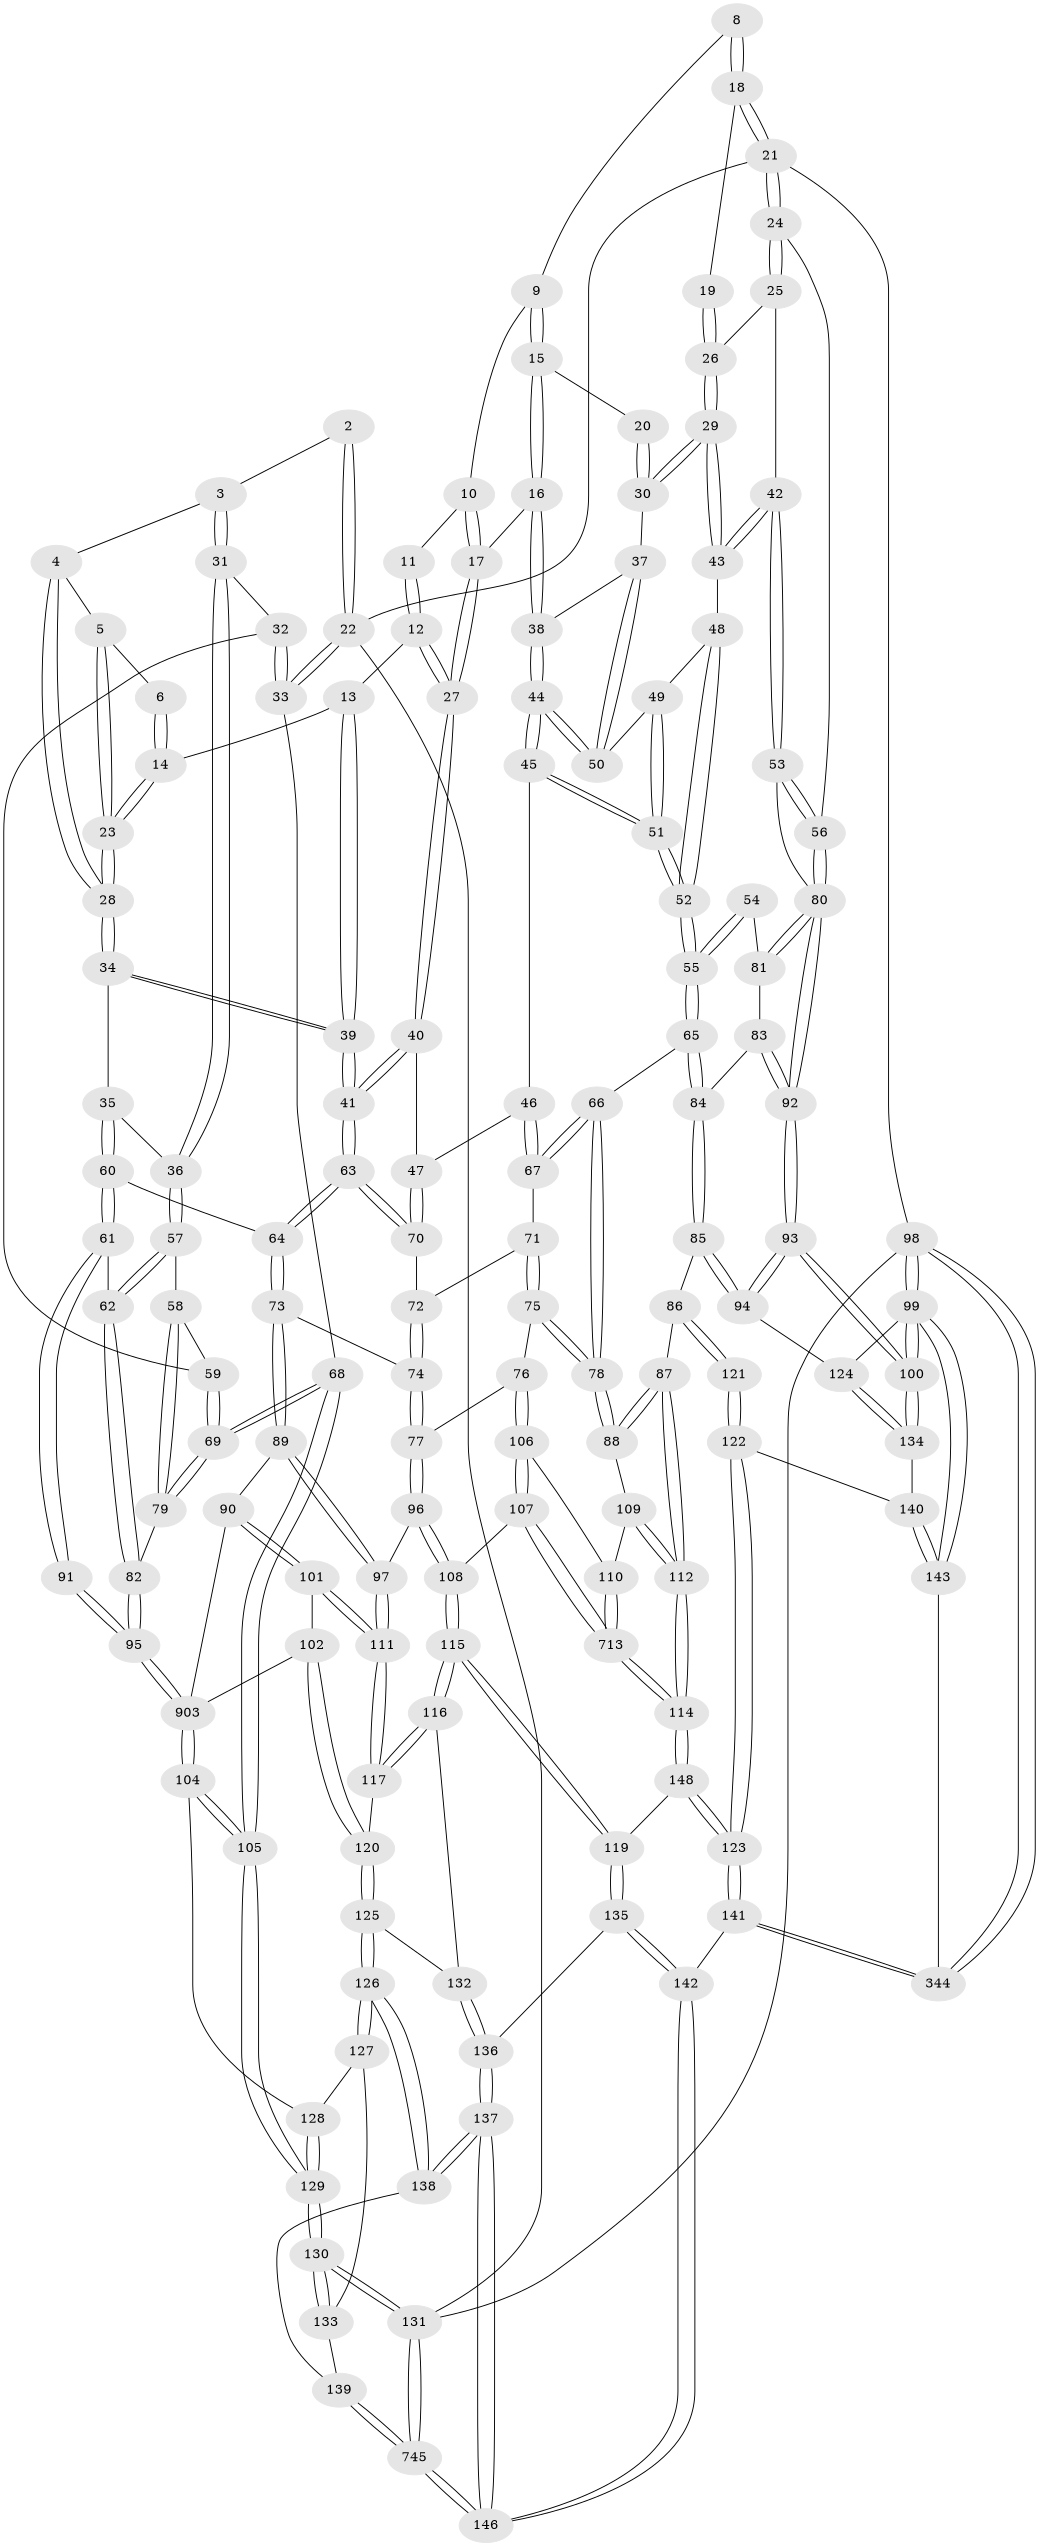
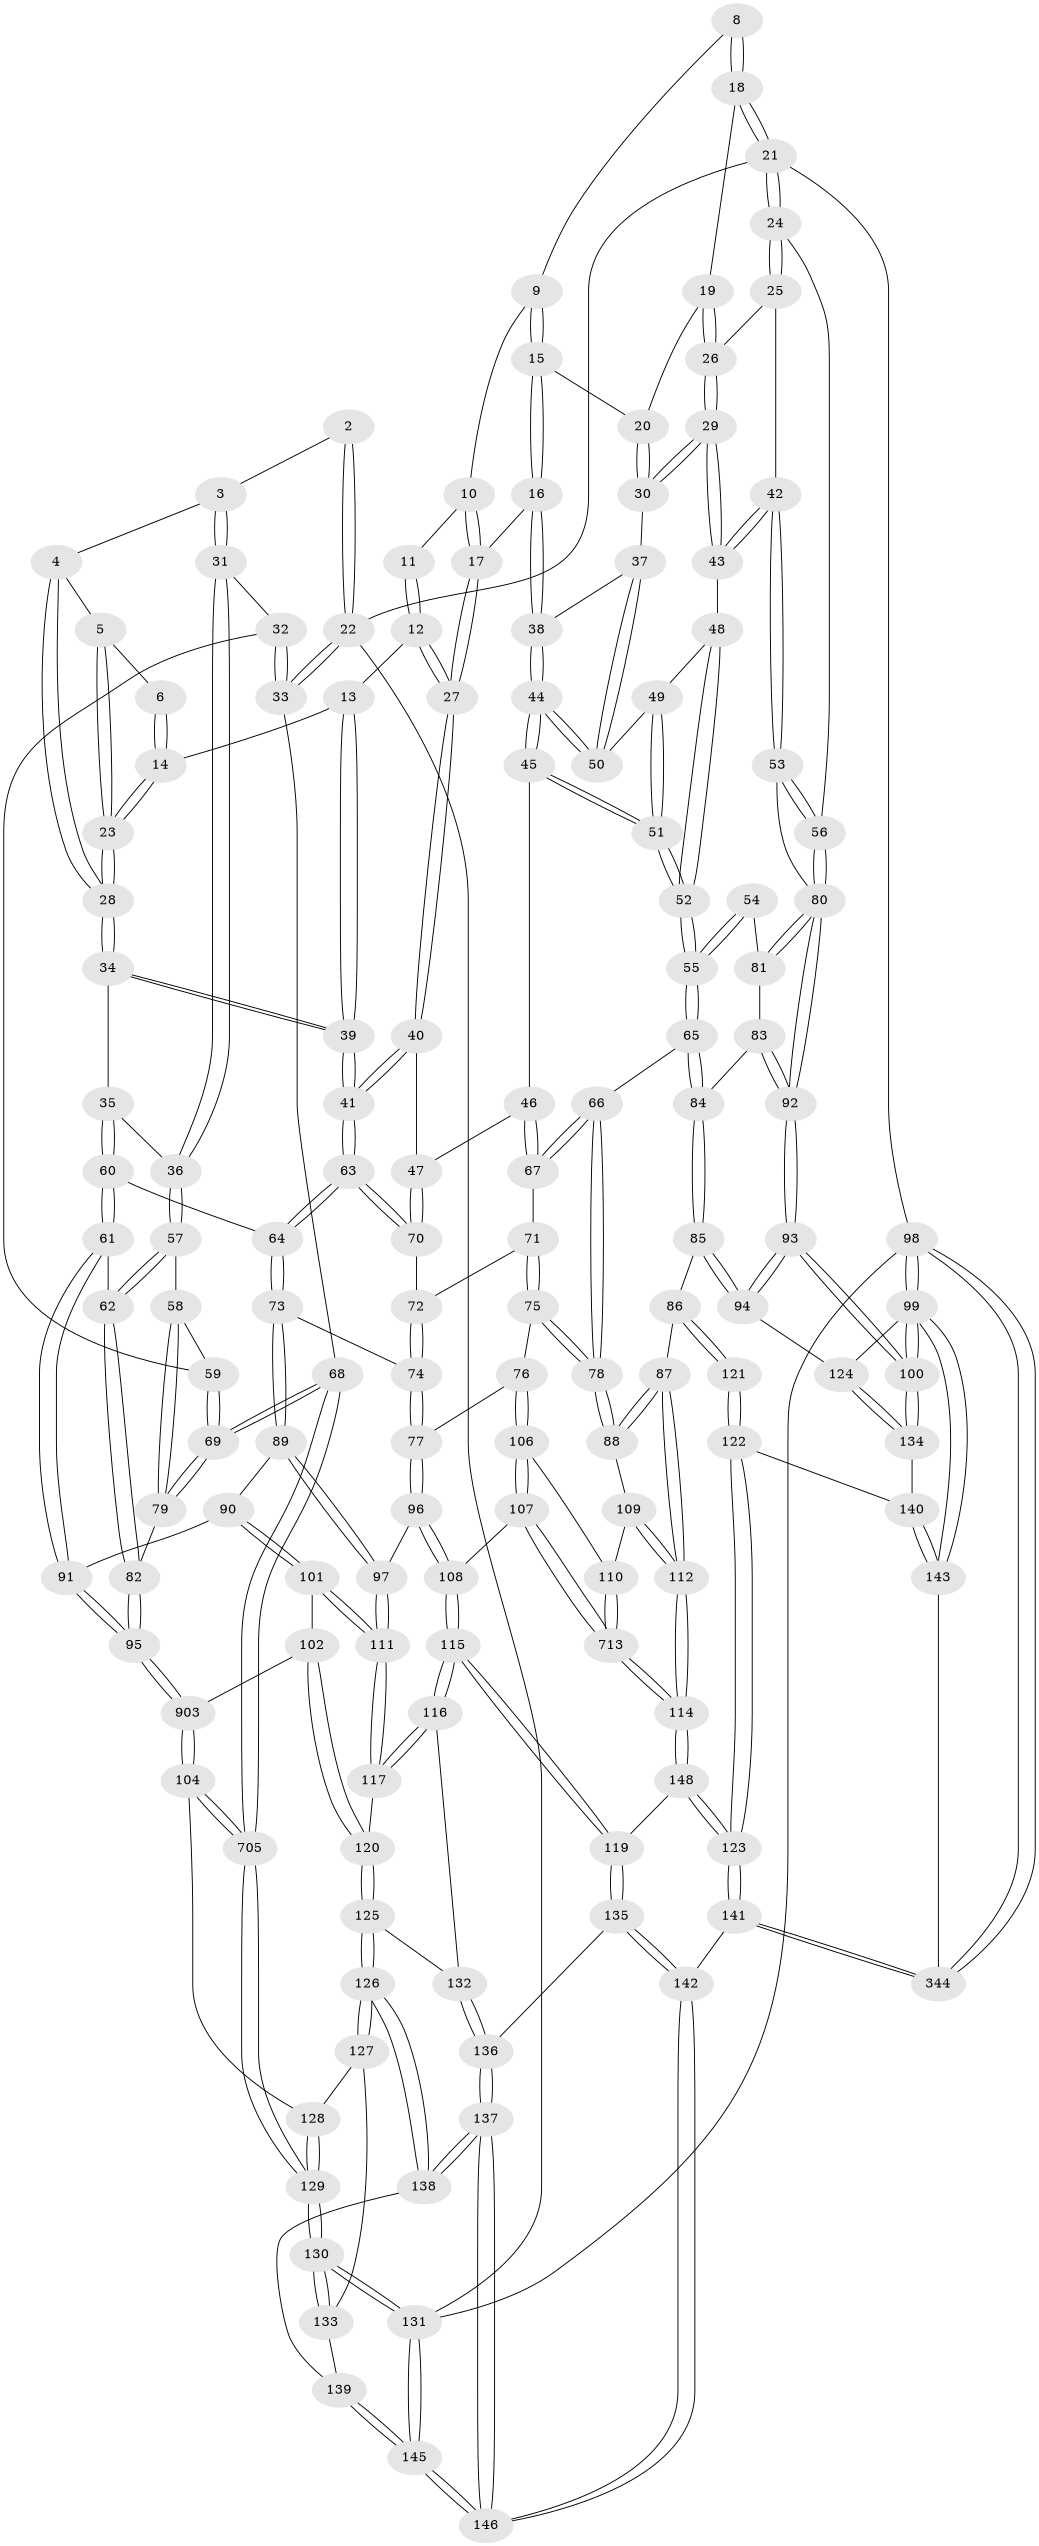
edge "19" -- "20": added
edge "90" -- "903": now "90" -- "91"
node "105": label "105" -> "705"
node "745": label "745" -> "145"
